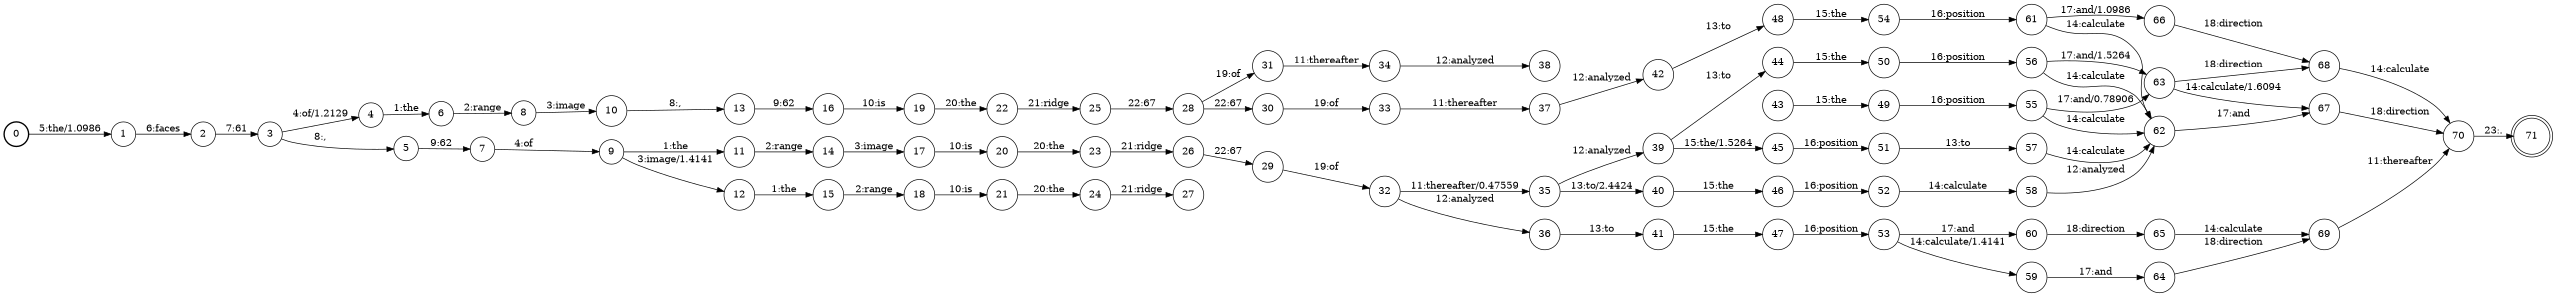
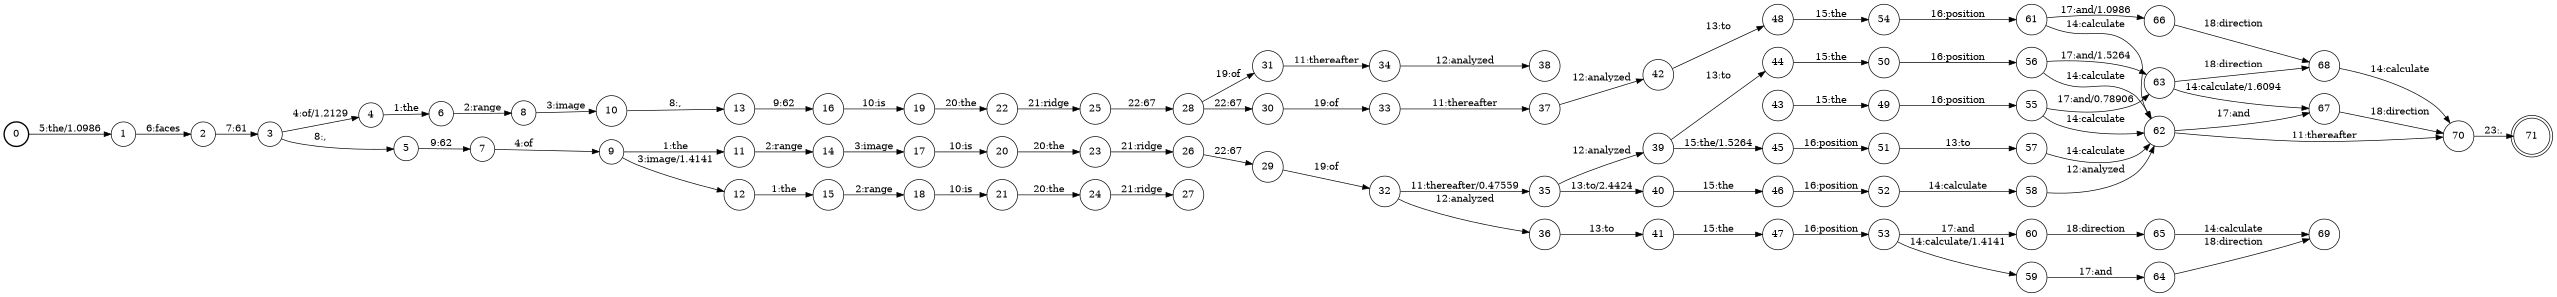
edge "69" -> "70": now "62" -> "70"
